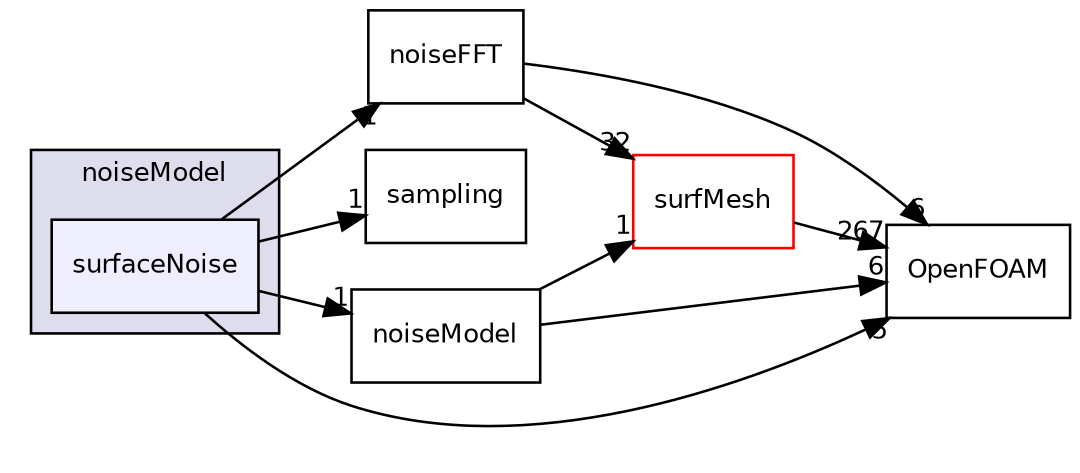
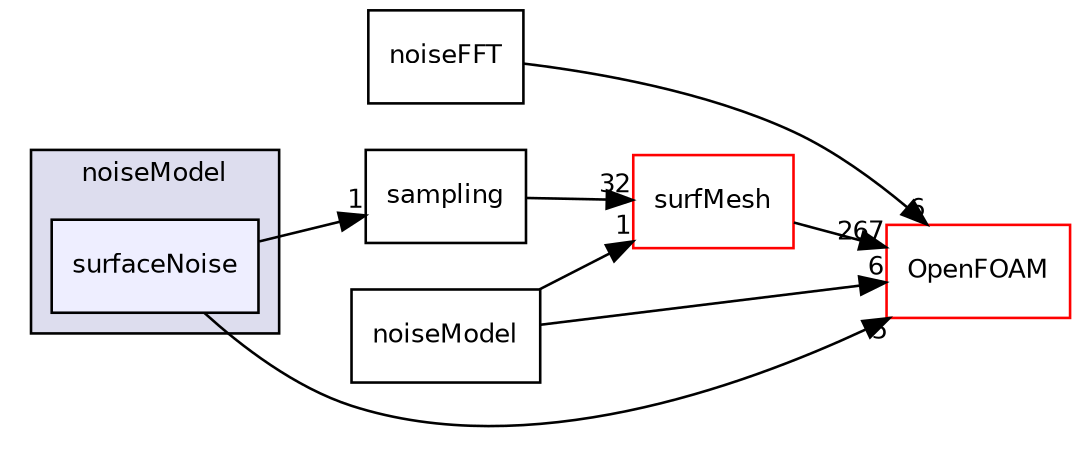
edge "noiseFFT" -> "surfMesh": now "sampling" -> "surfMesh"
edge "surfaceNoise" -> "noiseFFT": removed
node "OpenFOAM": color black -> red
edge "surfaceNoise" -> "noiseModel": removed
